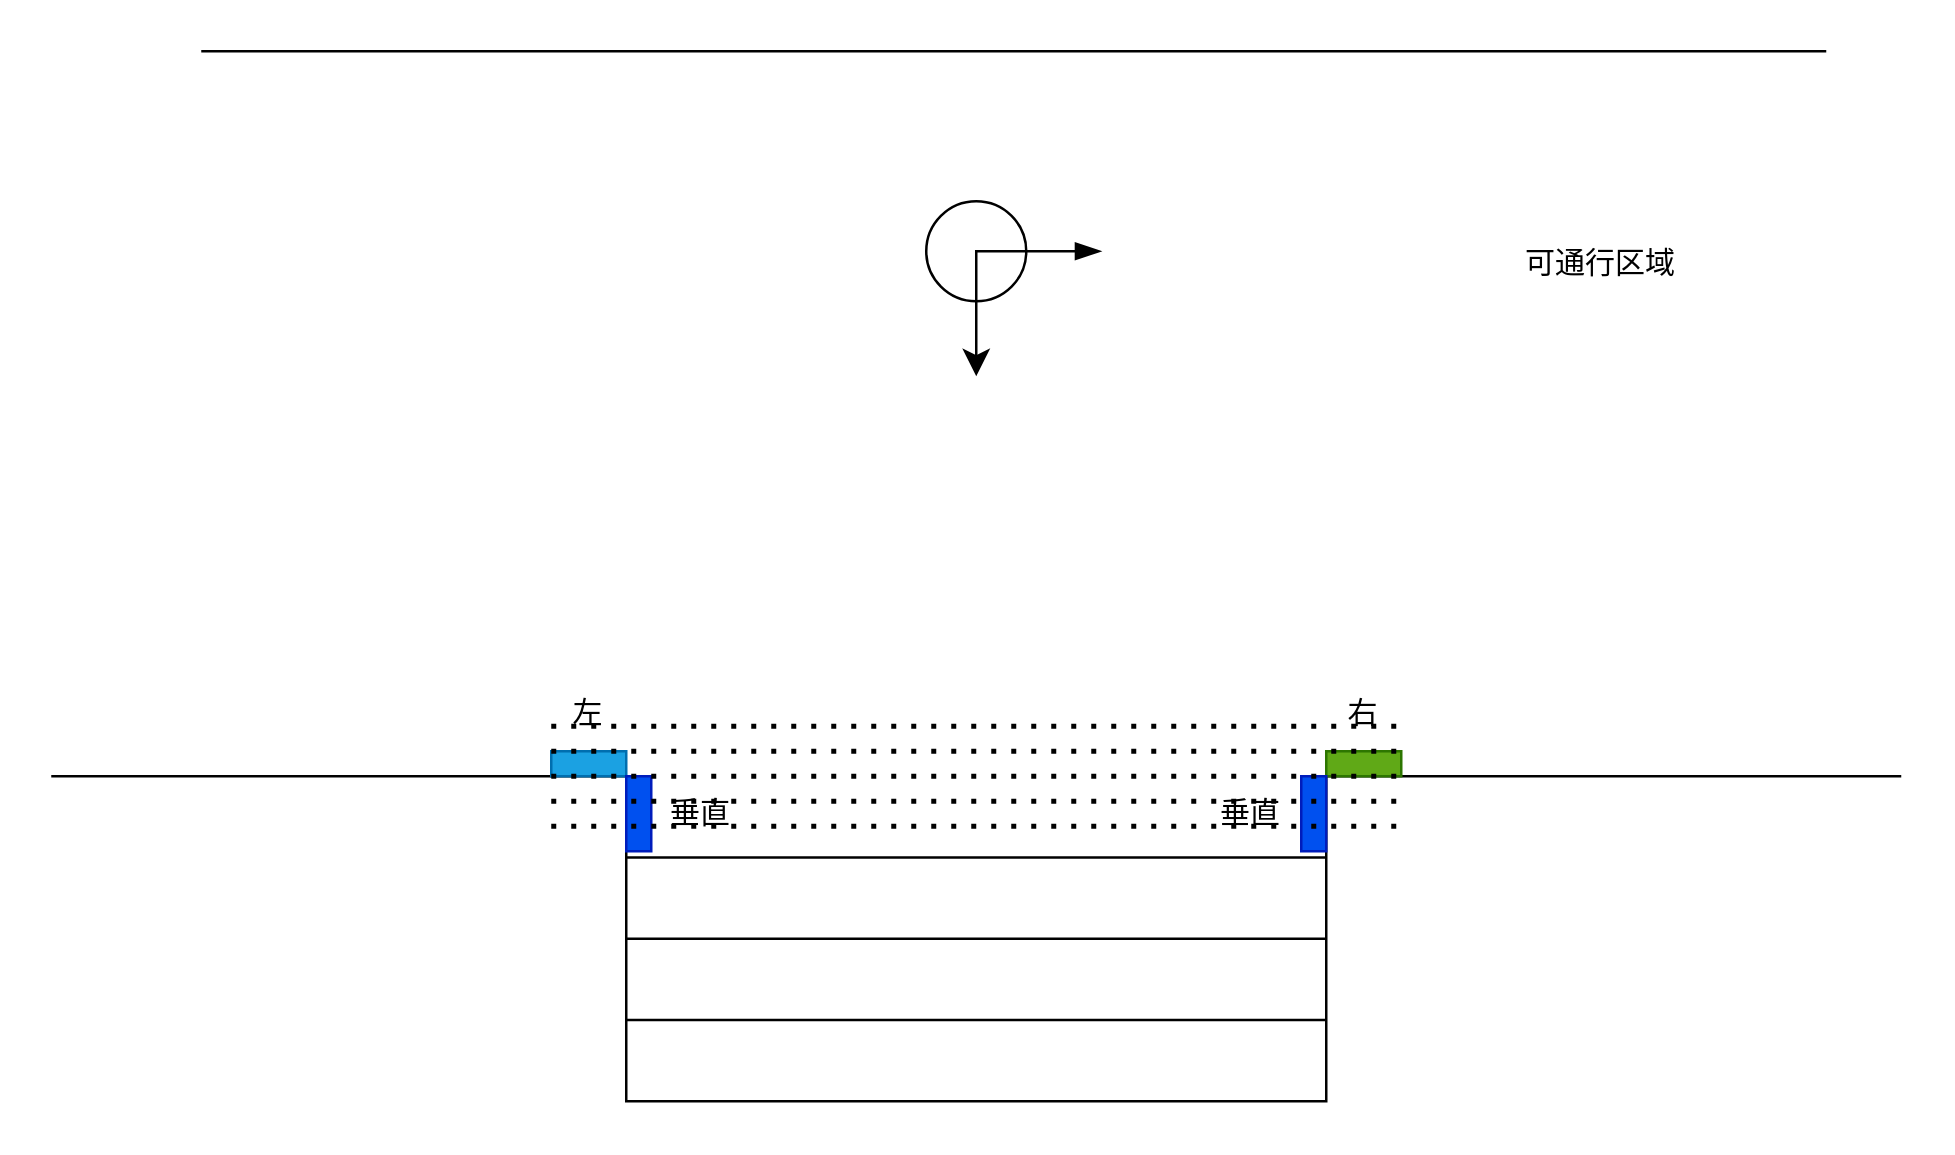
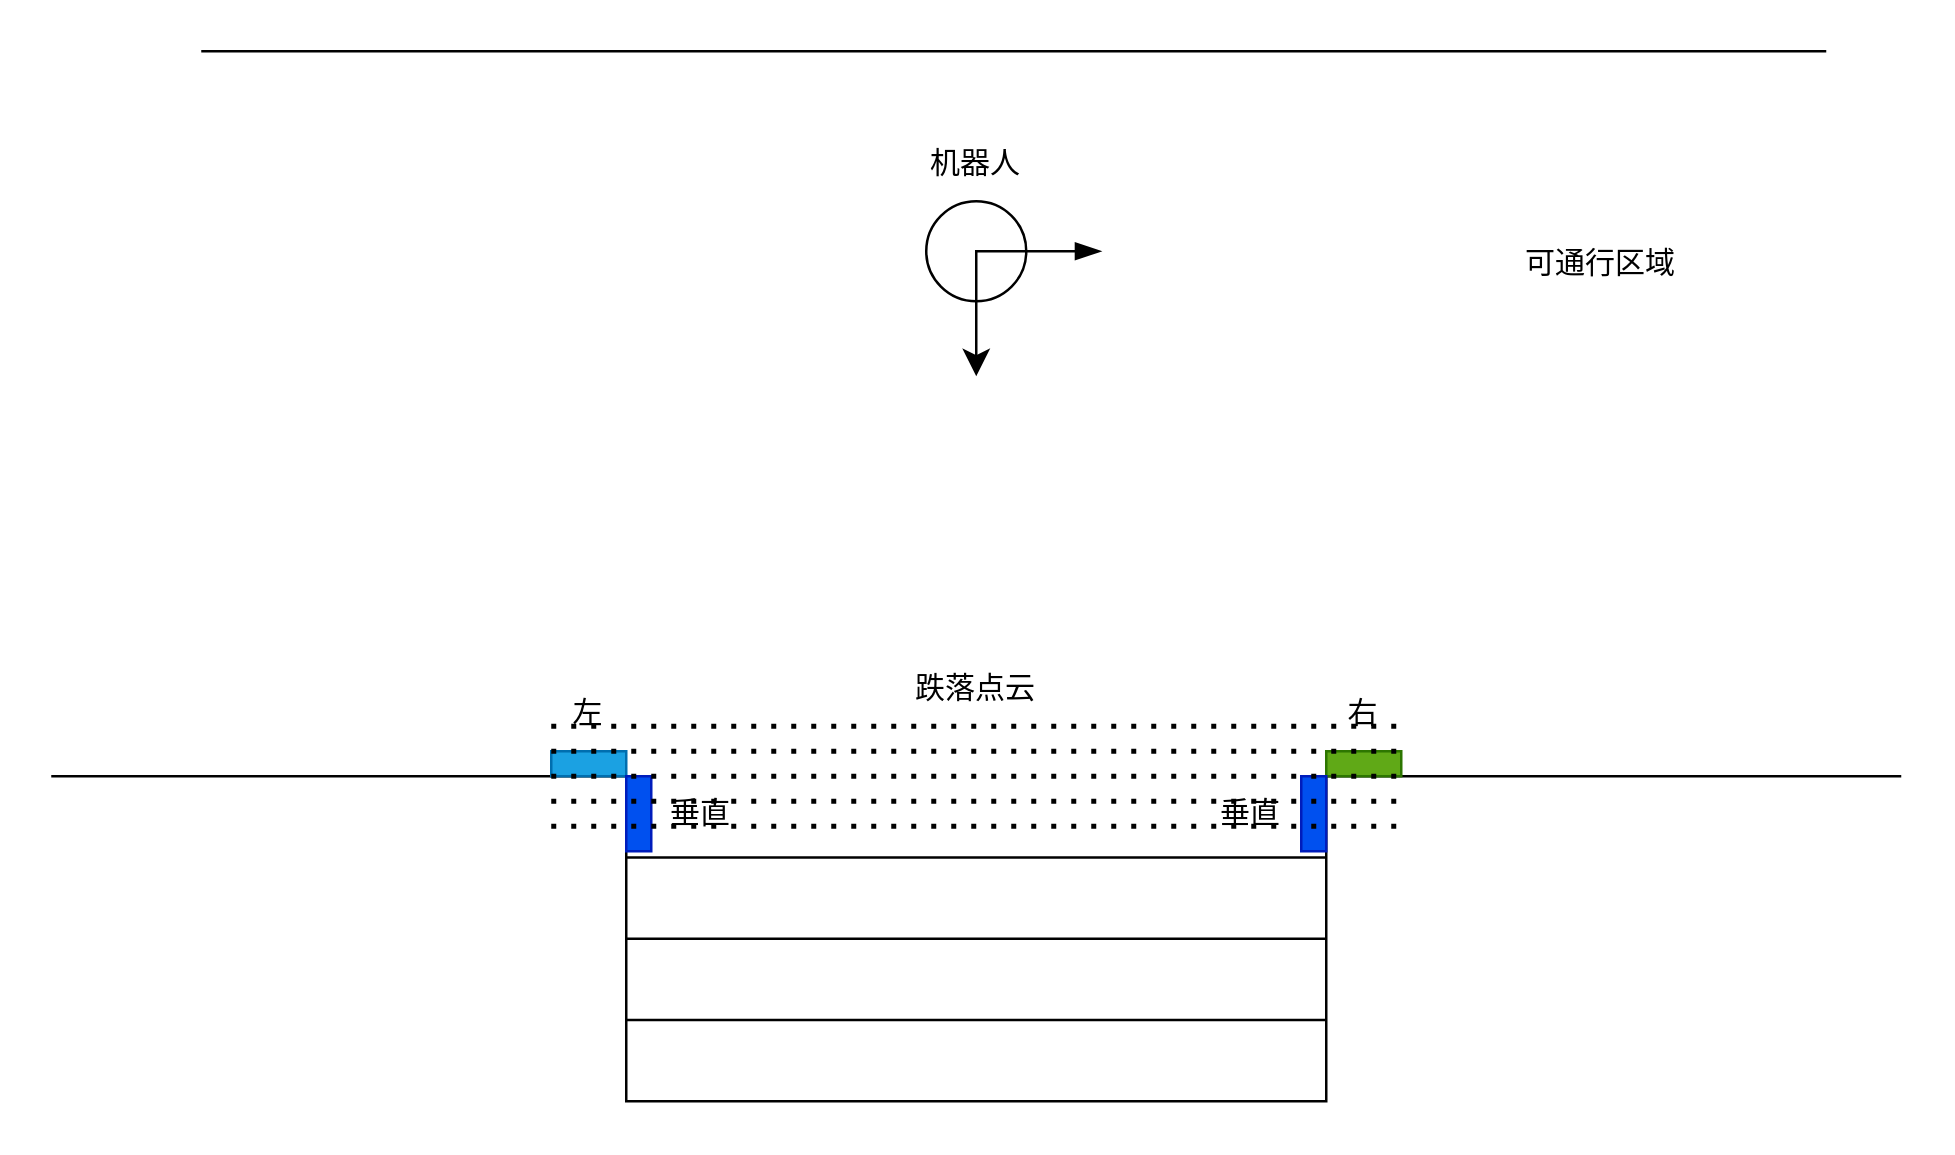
node "机器人": added
node "跌落点云": added
